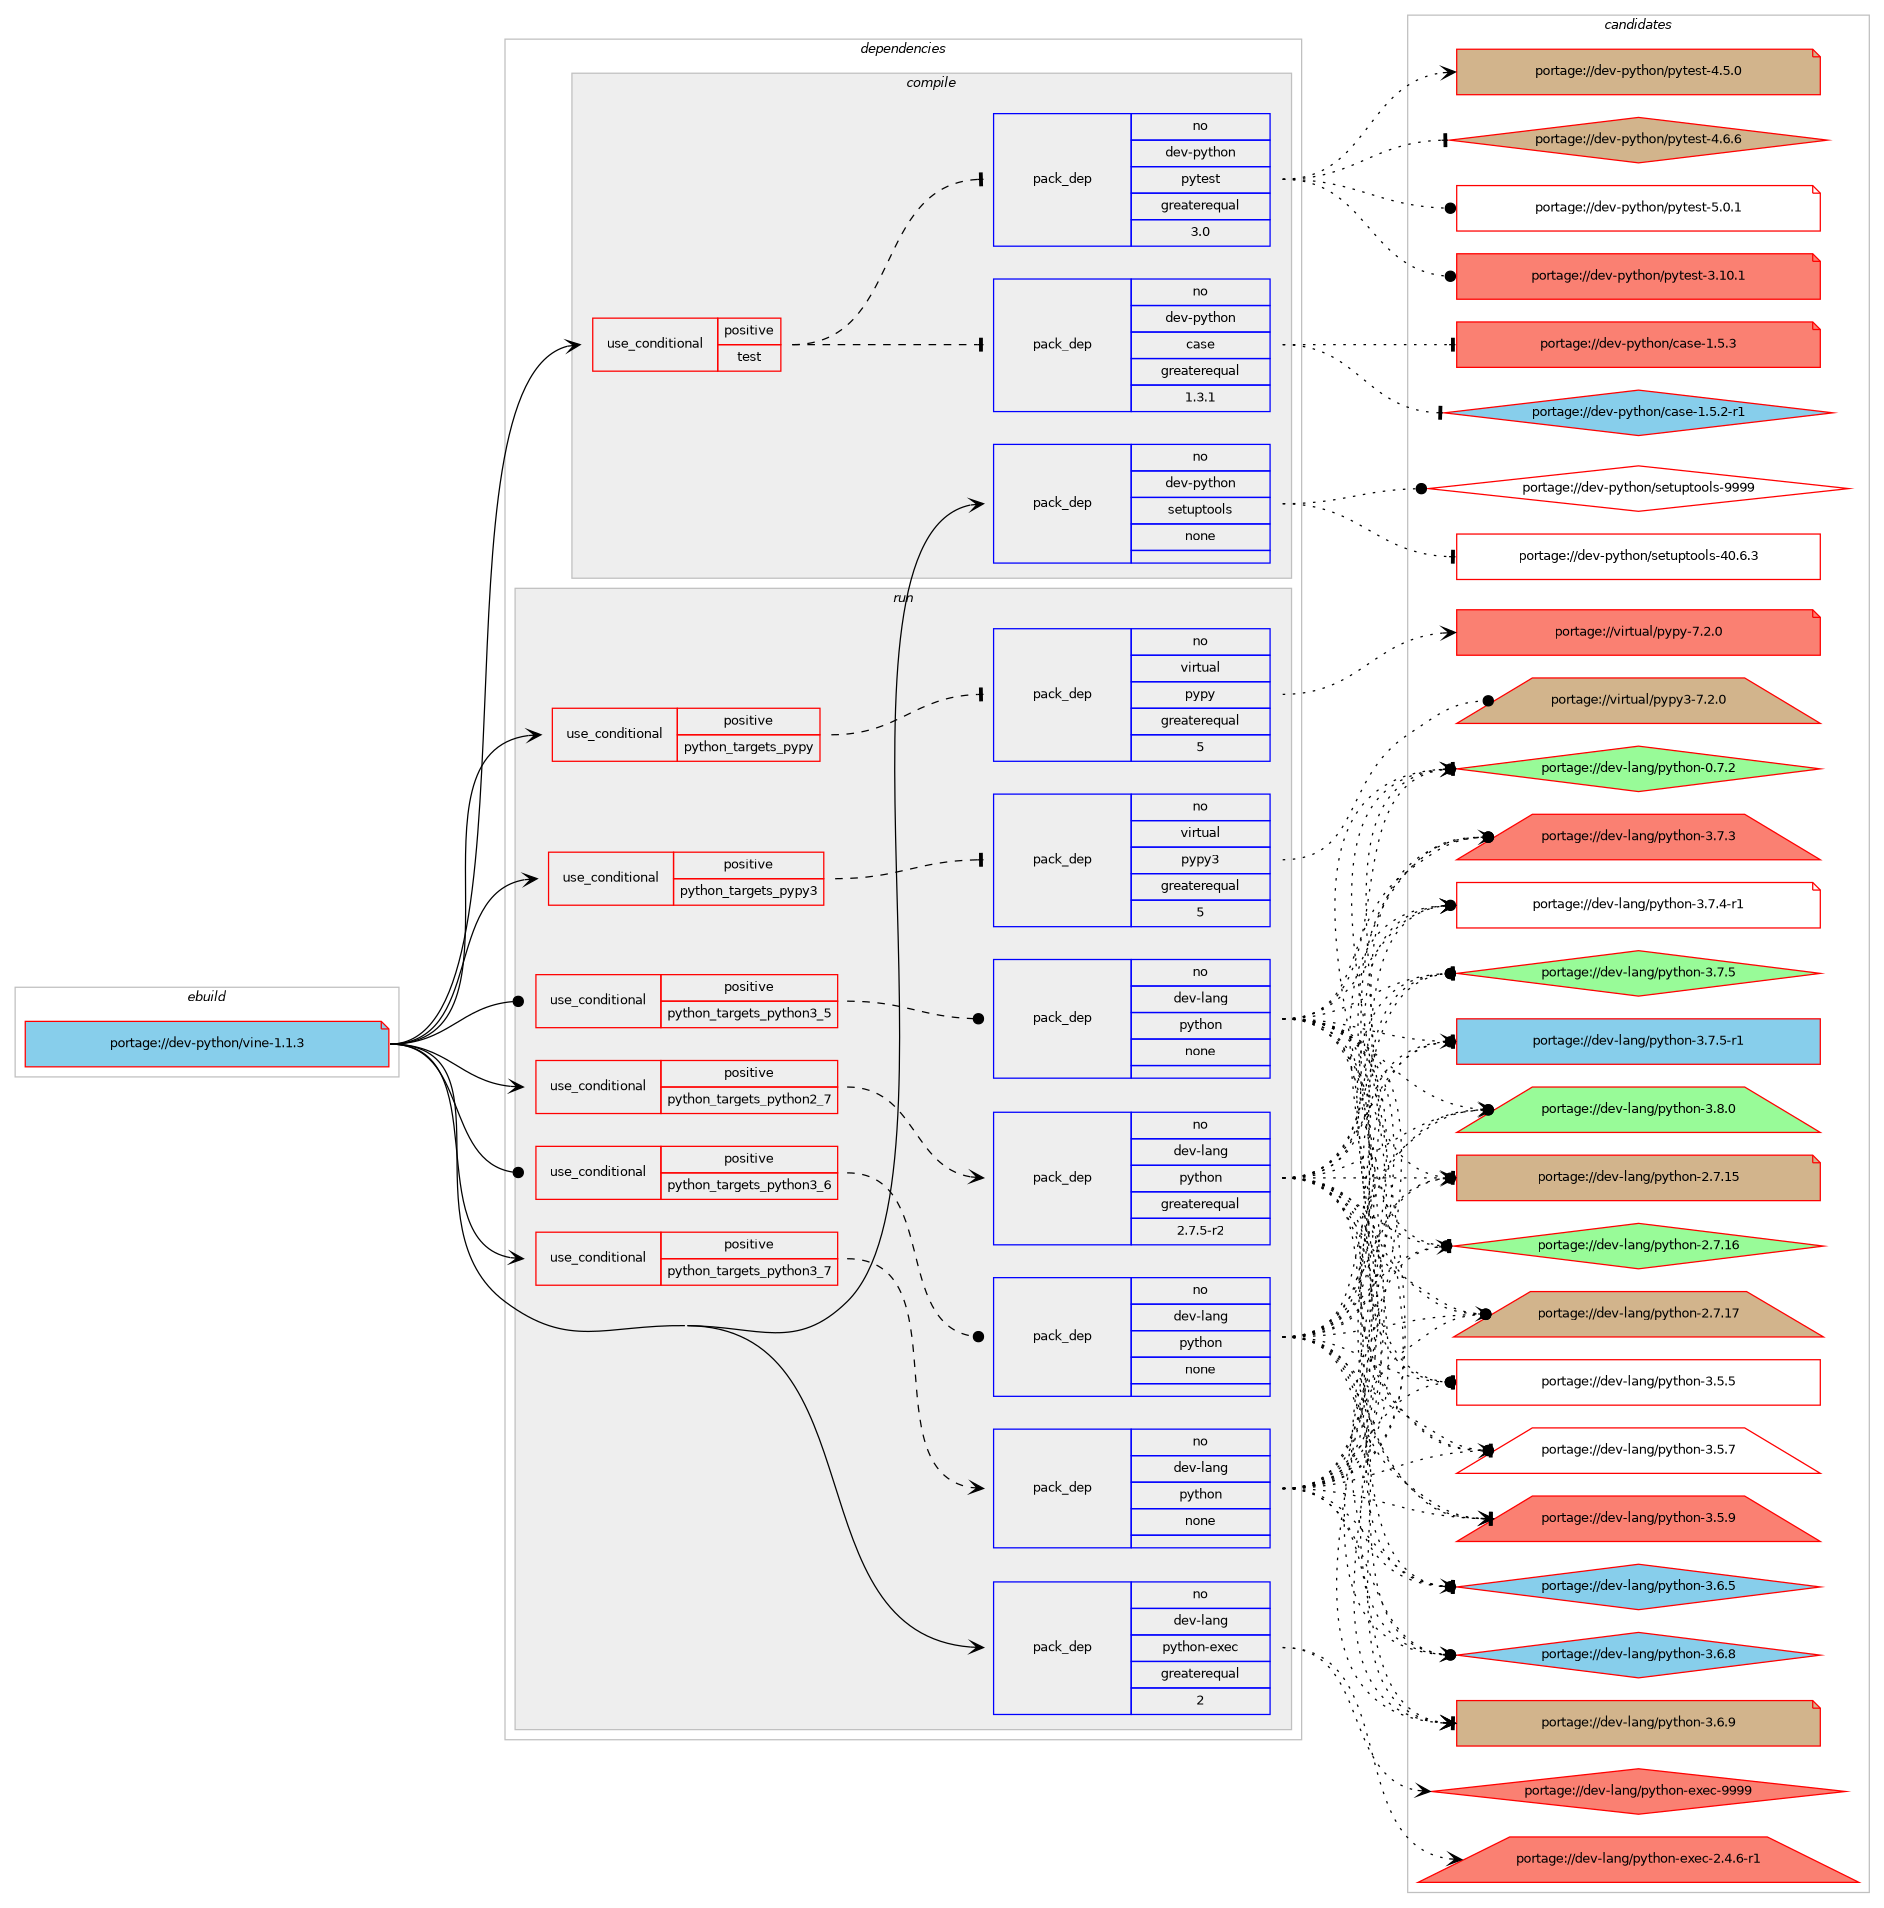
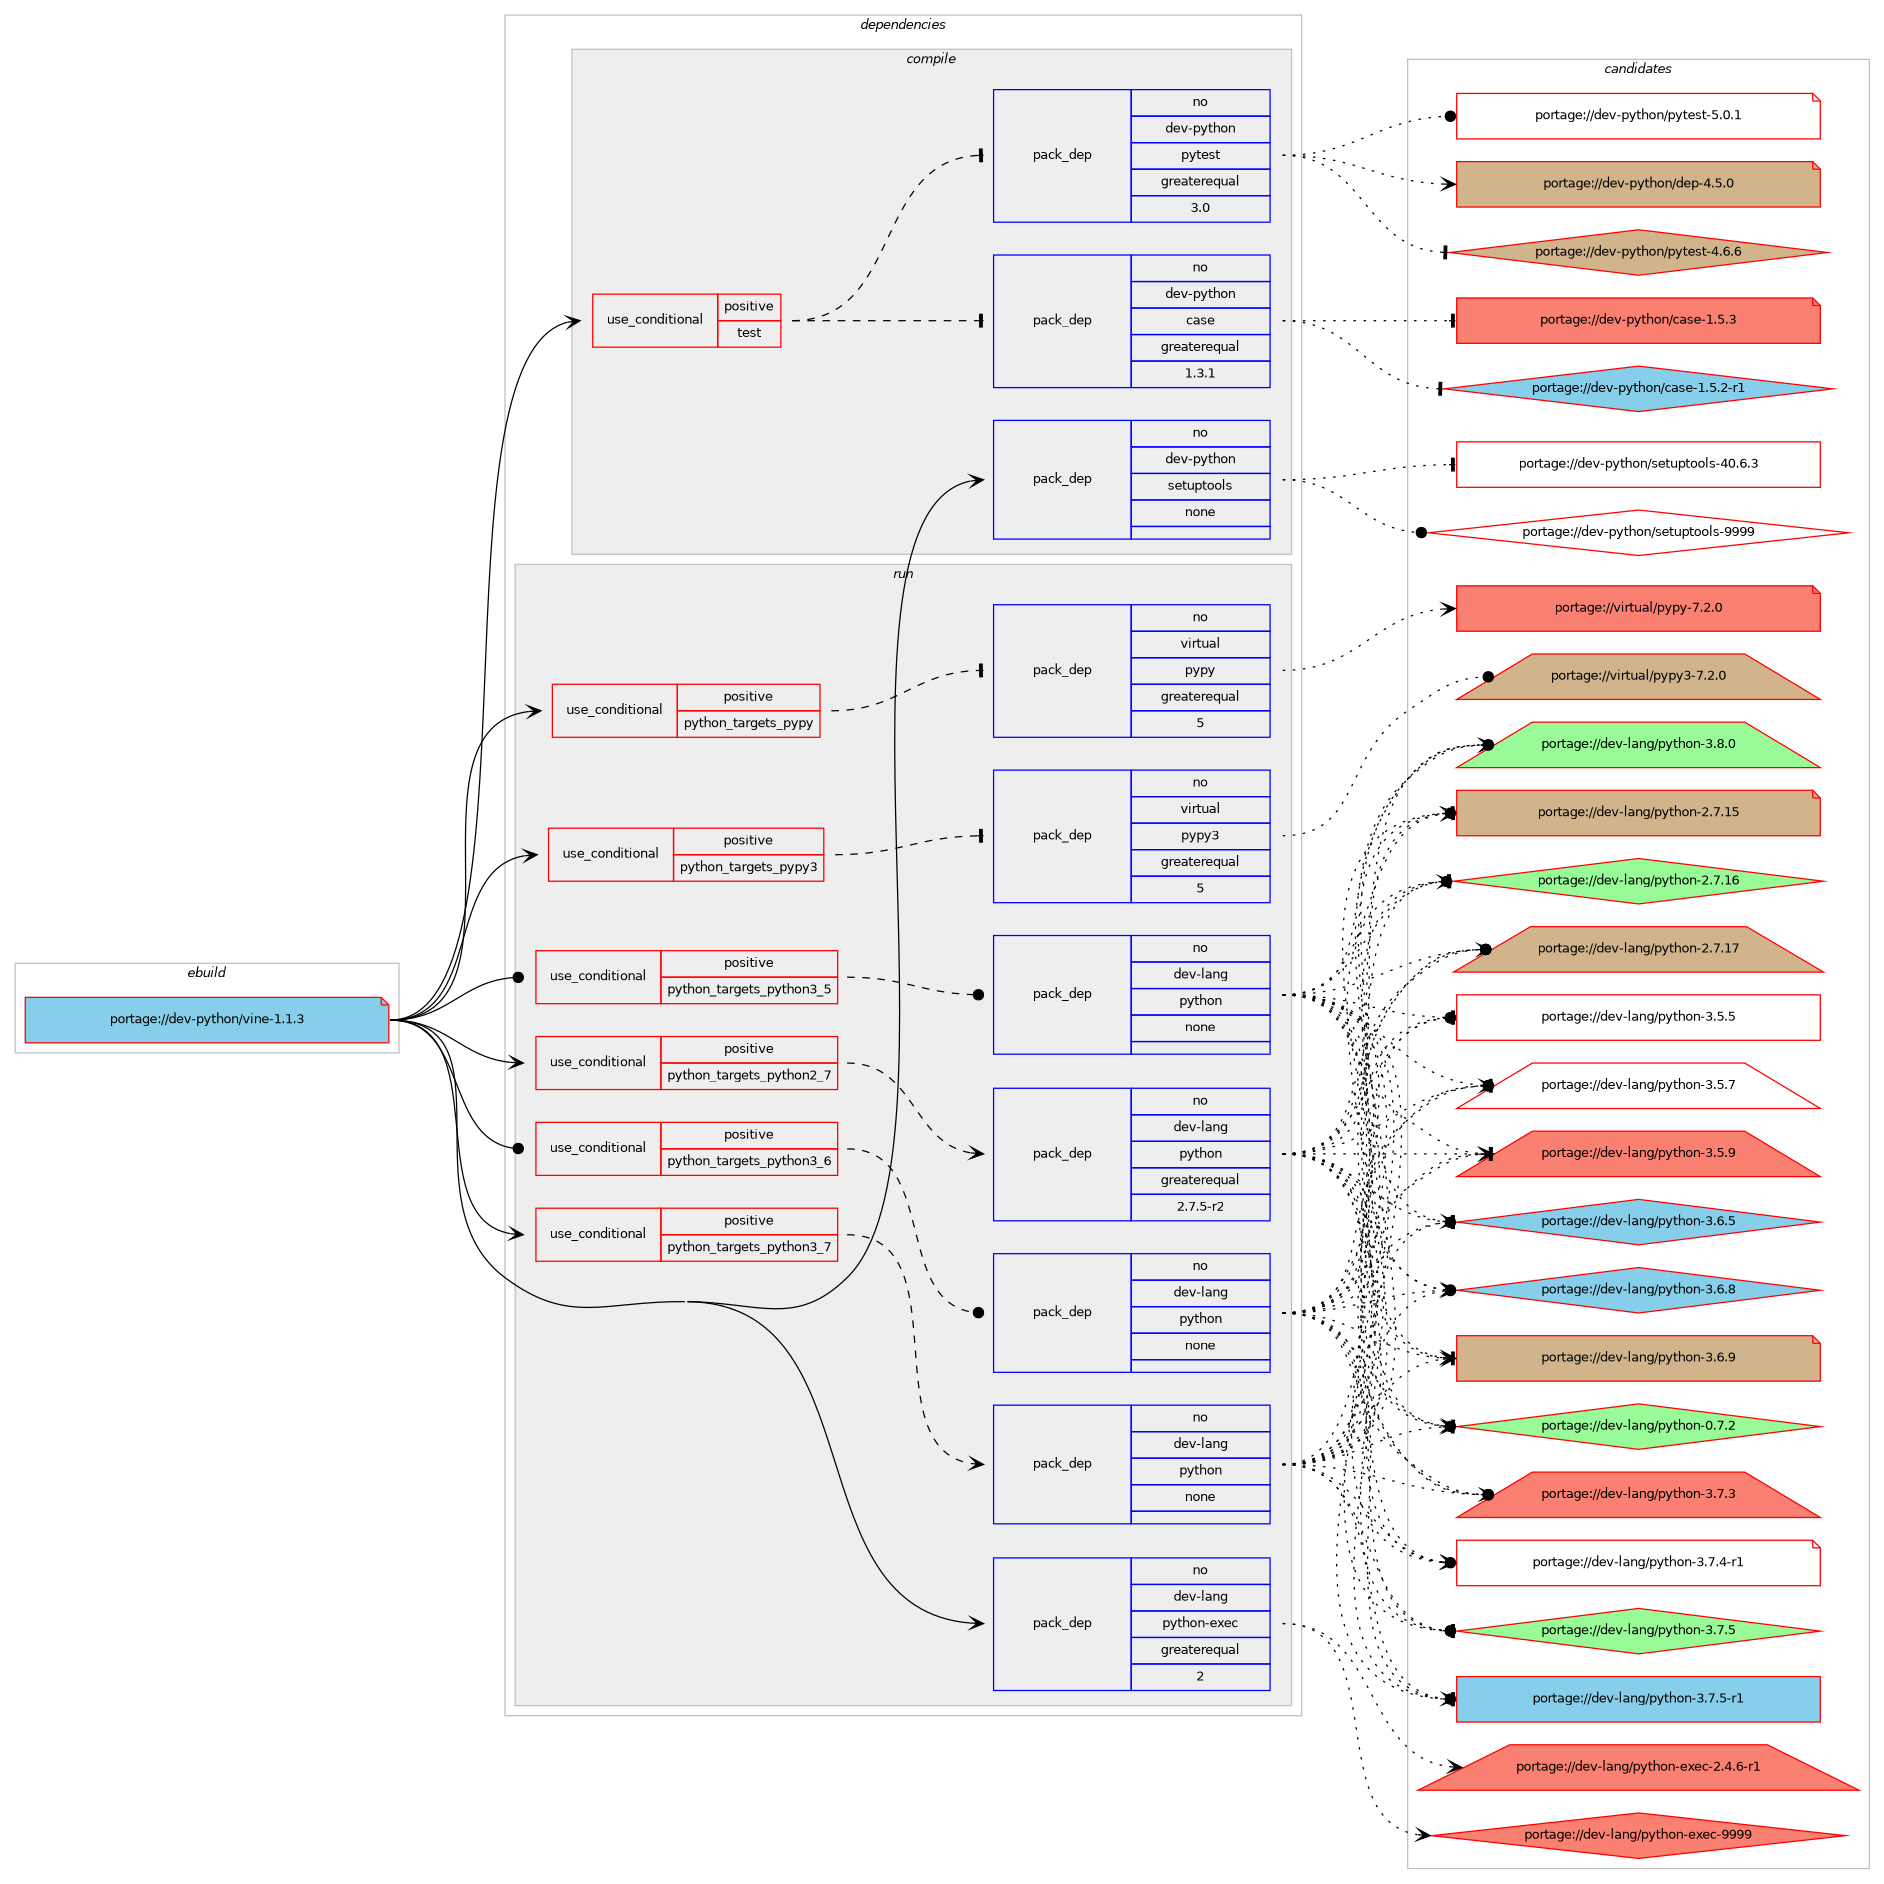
node "portage://dev-python/pytest-4.5.0": label "portage://dev-python/pytest-4.5.0" -> "portage://dev-python/dep-4.5.0"
node "portage://dev-python/pytest-3.10.1": removed
